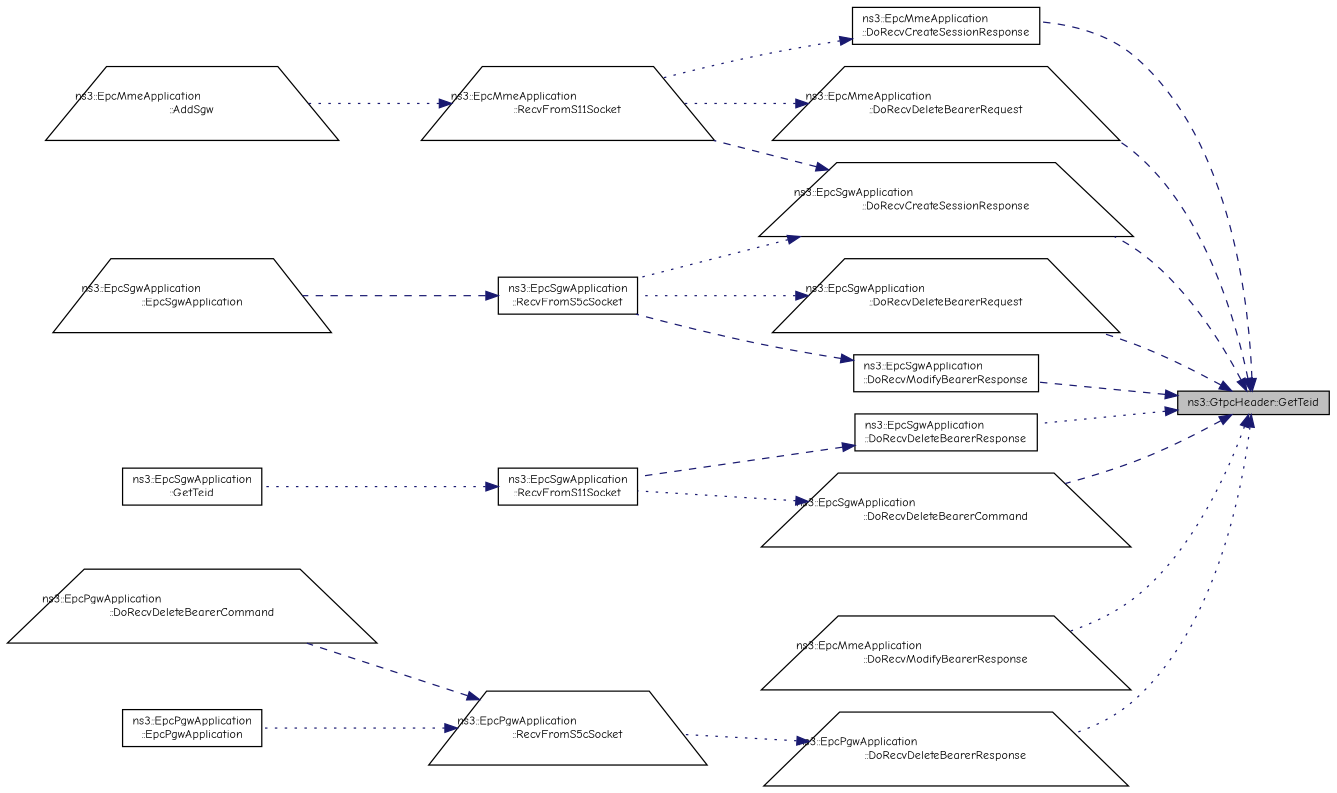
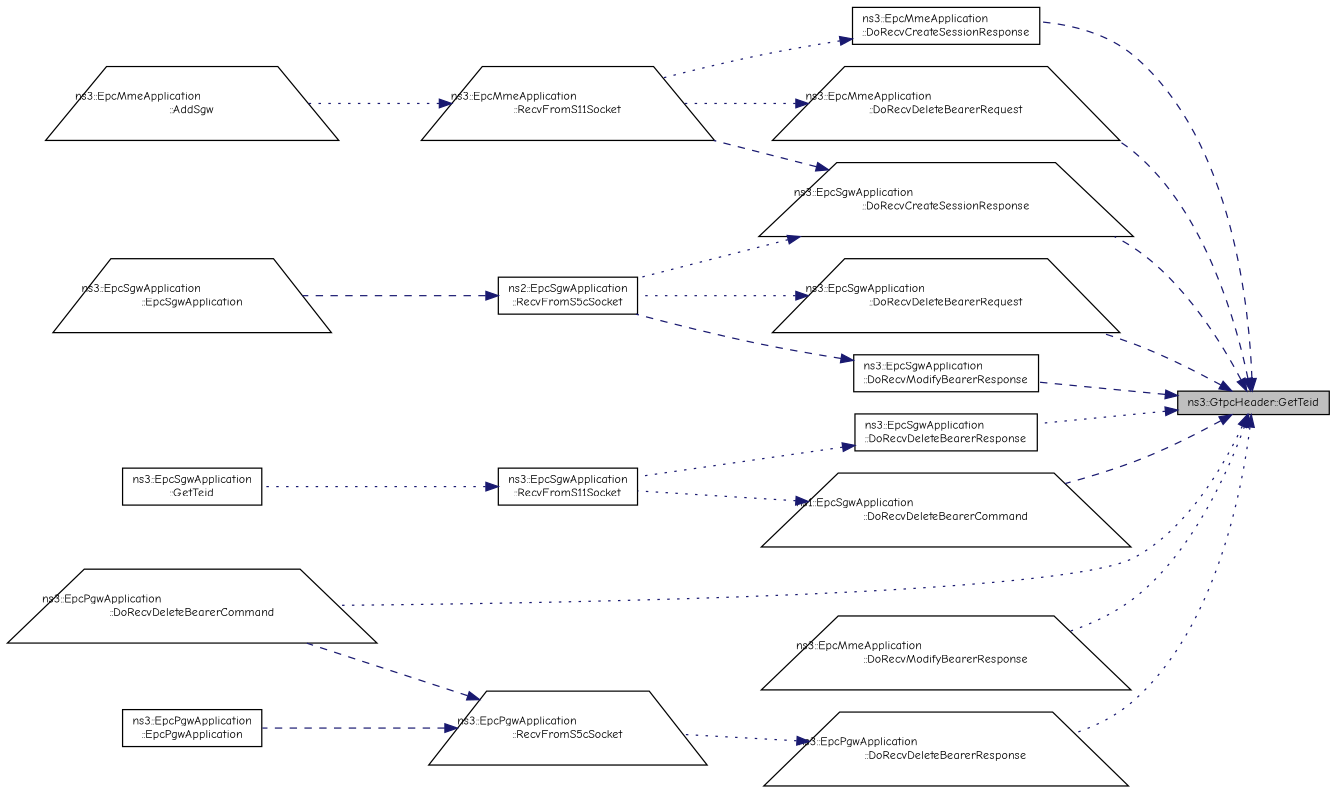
node "ns3::EpcSgwApplication ::RecvFromS5cSocket": label "ns3::EpcSgwApplication ::RecvFromS5cSocket" -> "ns2::EpcSgwApplication ::RecvFromS5cSocket"
edge "ns3::EpcSgwApplication ::RecvFromS11Socket" -> "ns3::EpcSgwApplication ::DoRecvDeleteBearerResponse": style dashed -> dotted
node "ns3::EpcSgwApplication ::DoRecvDeleteBearerCommand": label "ns3::EpcSgwApplication ::DoRecvDeleteBearerCommand" -> "ns1::EpcSgwApplication ::DoRecvDeleteBearerCommand"
edge "ns3::EpcPgwApplication ::DoRecvDeleteBearerCommand" -> "ns3::GtpcHeader::GetTeid": added
edge "ns3::EpcPgwApplication ::EpcPgwApplication" -> "ns3::EpcPgwApplication ::RecvFromS5cSocket": style dotted -> dashed
